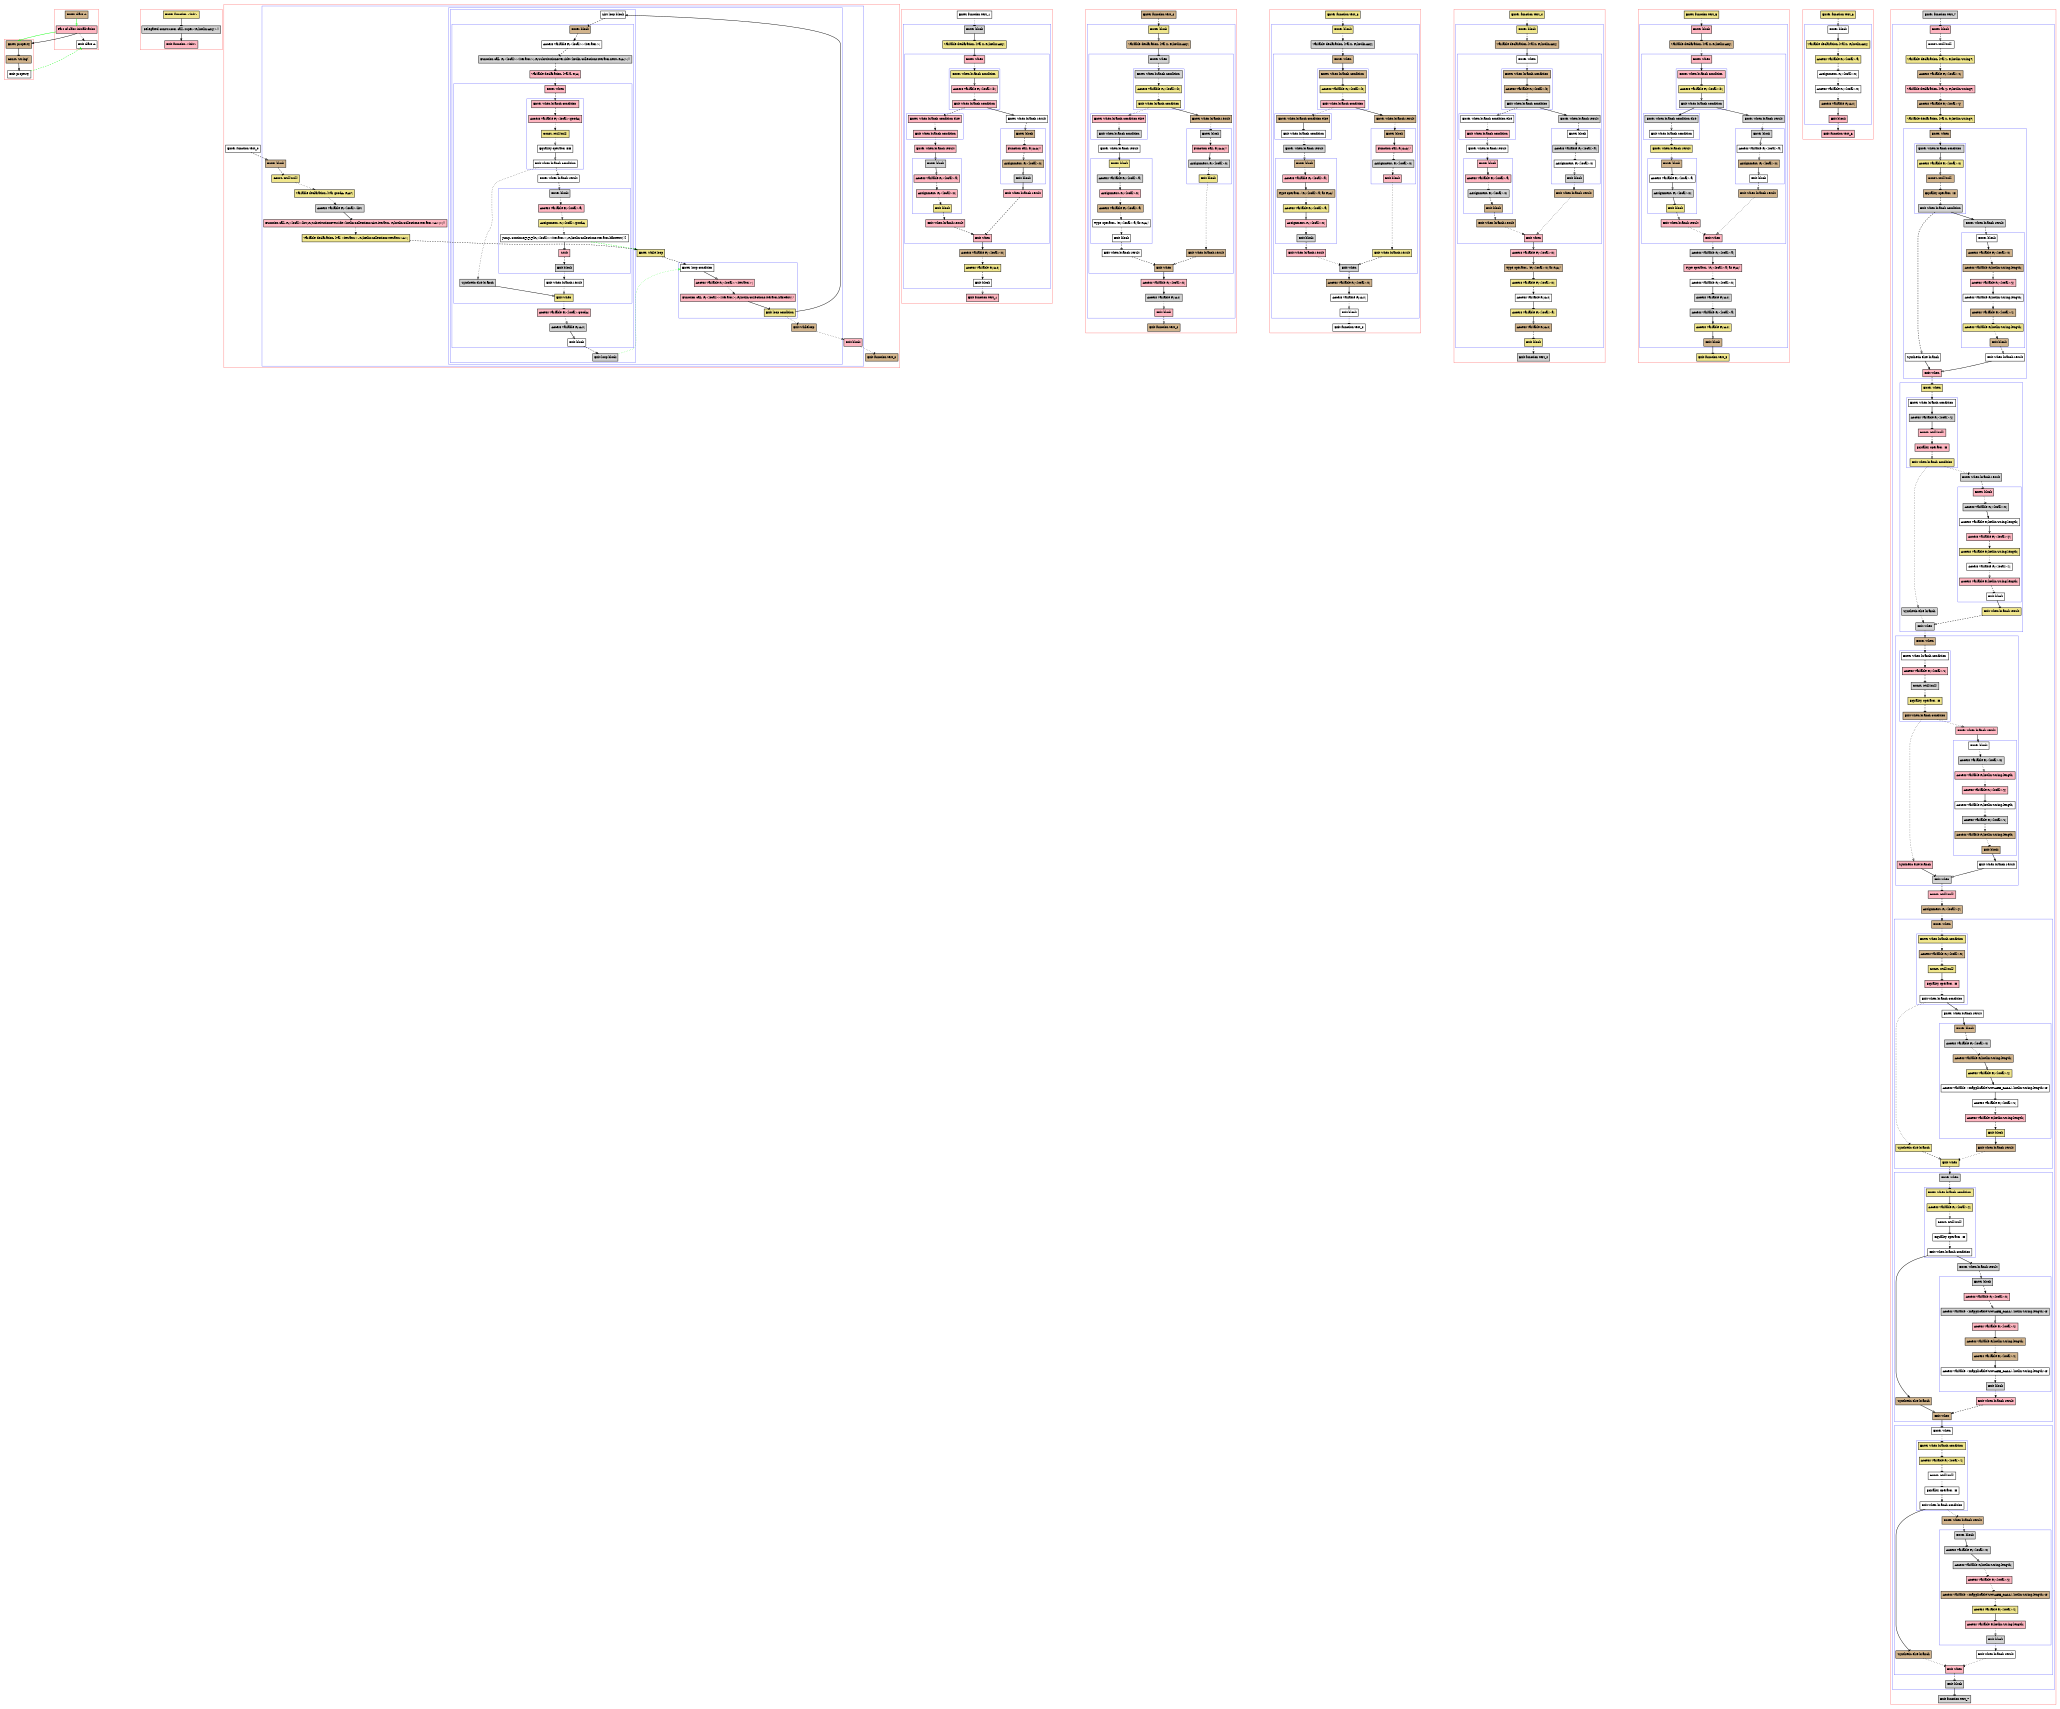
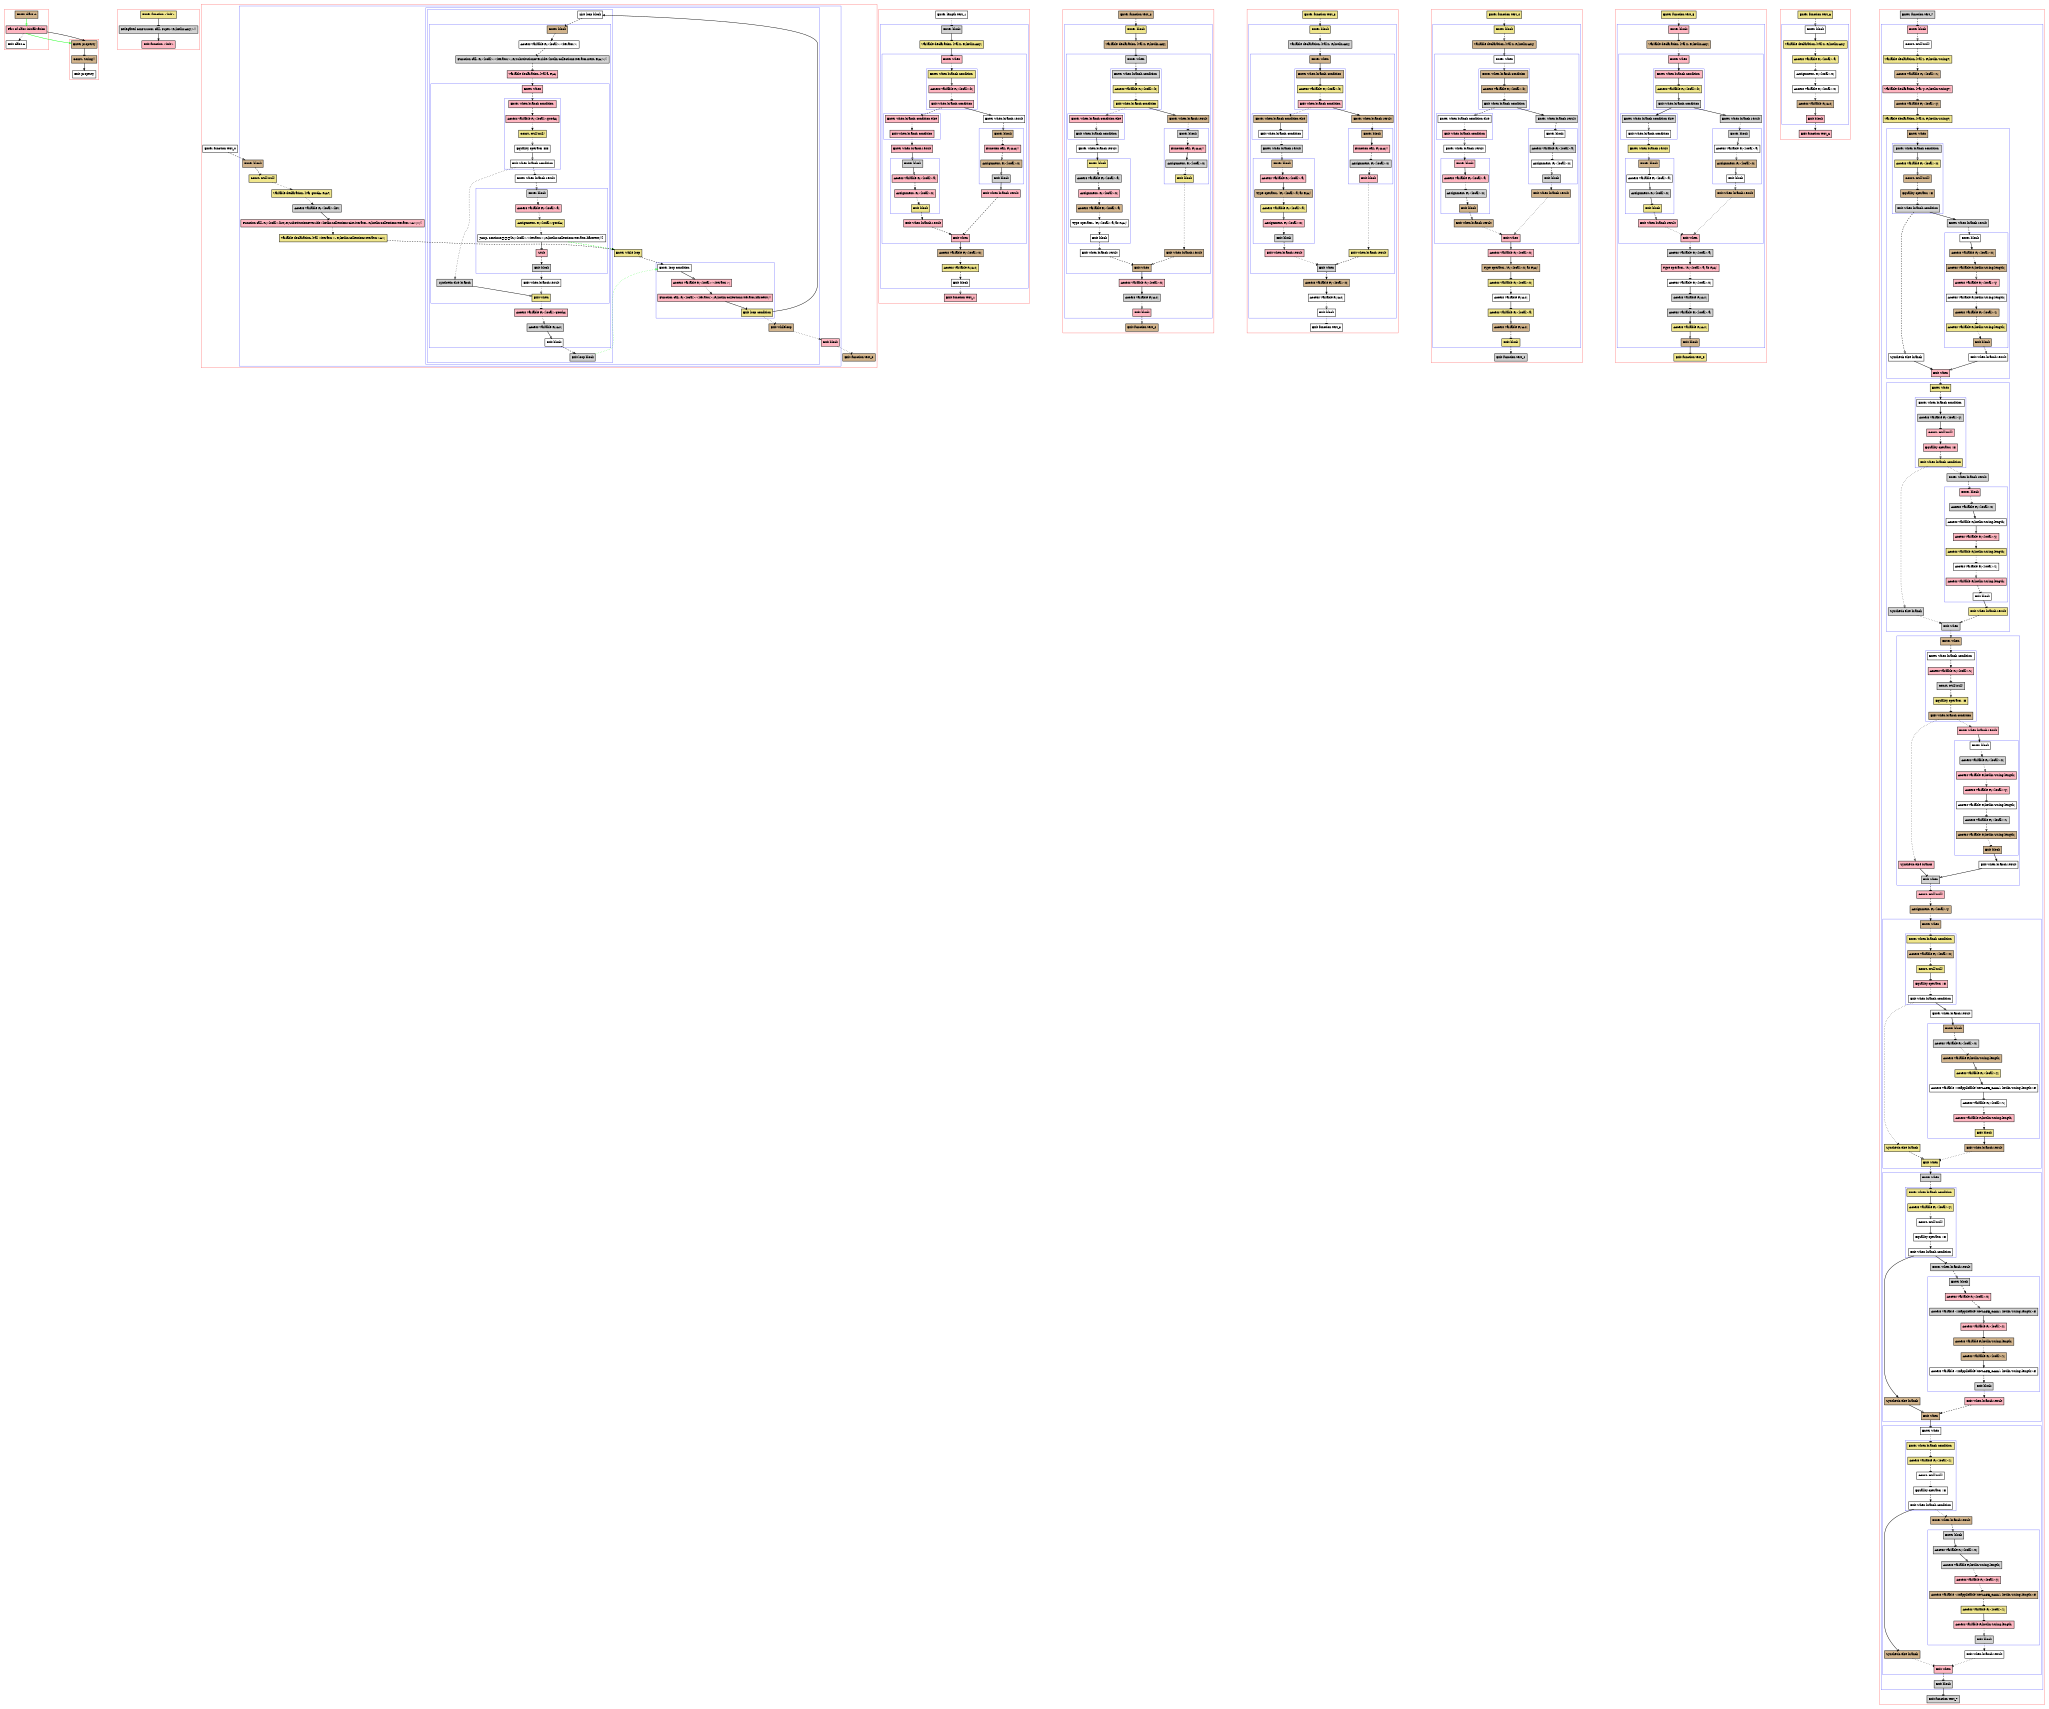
node "Enter function test_1": label "Enter function test_1" -> "Enter length test_1"
edge "Exit property" -> "Exit class A": removed
